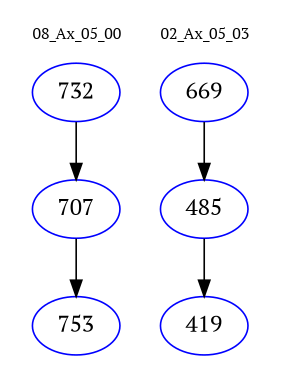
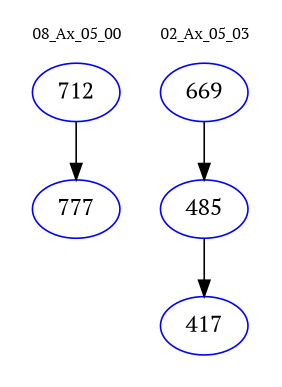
node "732": label "732" -> "712"
node "707": label "707" -> "777"
node "753": removed
node "419": label "419" -> "417"
